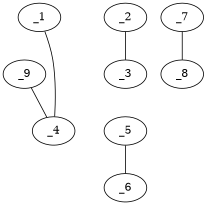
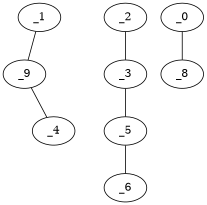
node "_7": label "_7" -> "_0"
edge "_1" -- "_4": now "_1" -- "_9"
edge "_3" -- "_5": added
